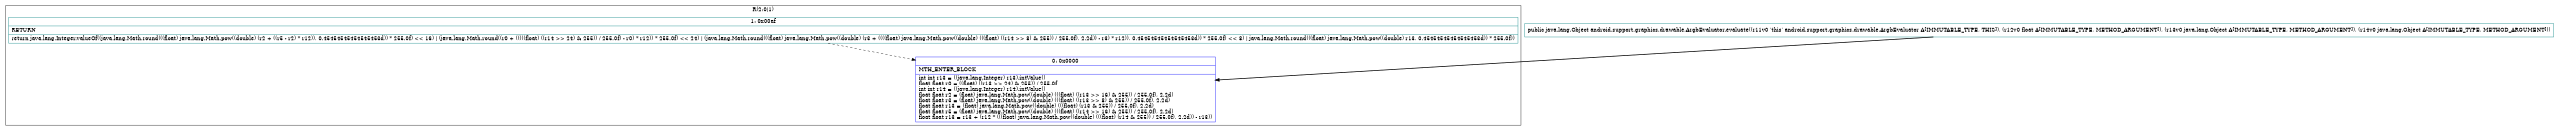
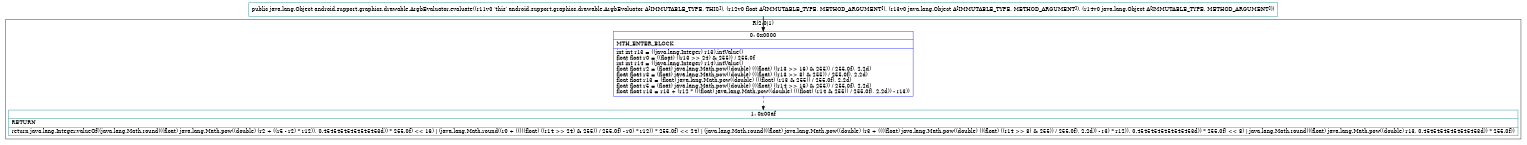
edge "1: 0x00af" -> "0: 0x0000": reversed
